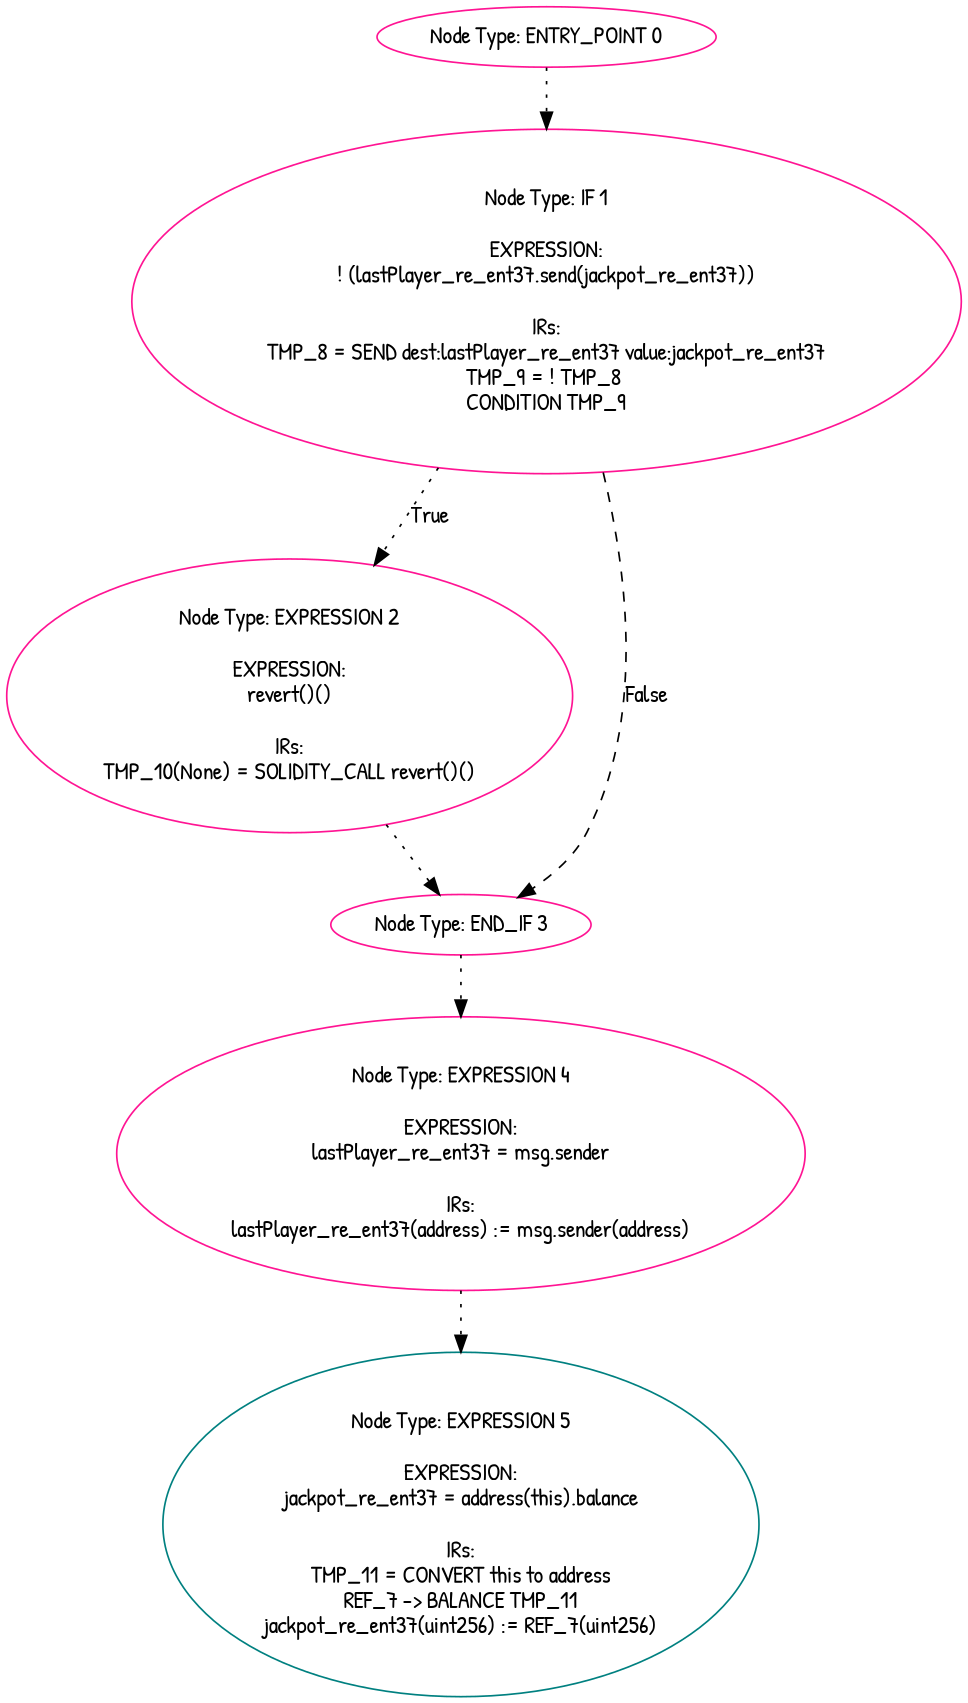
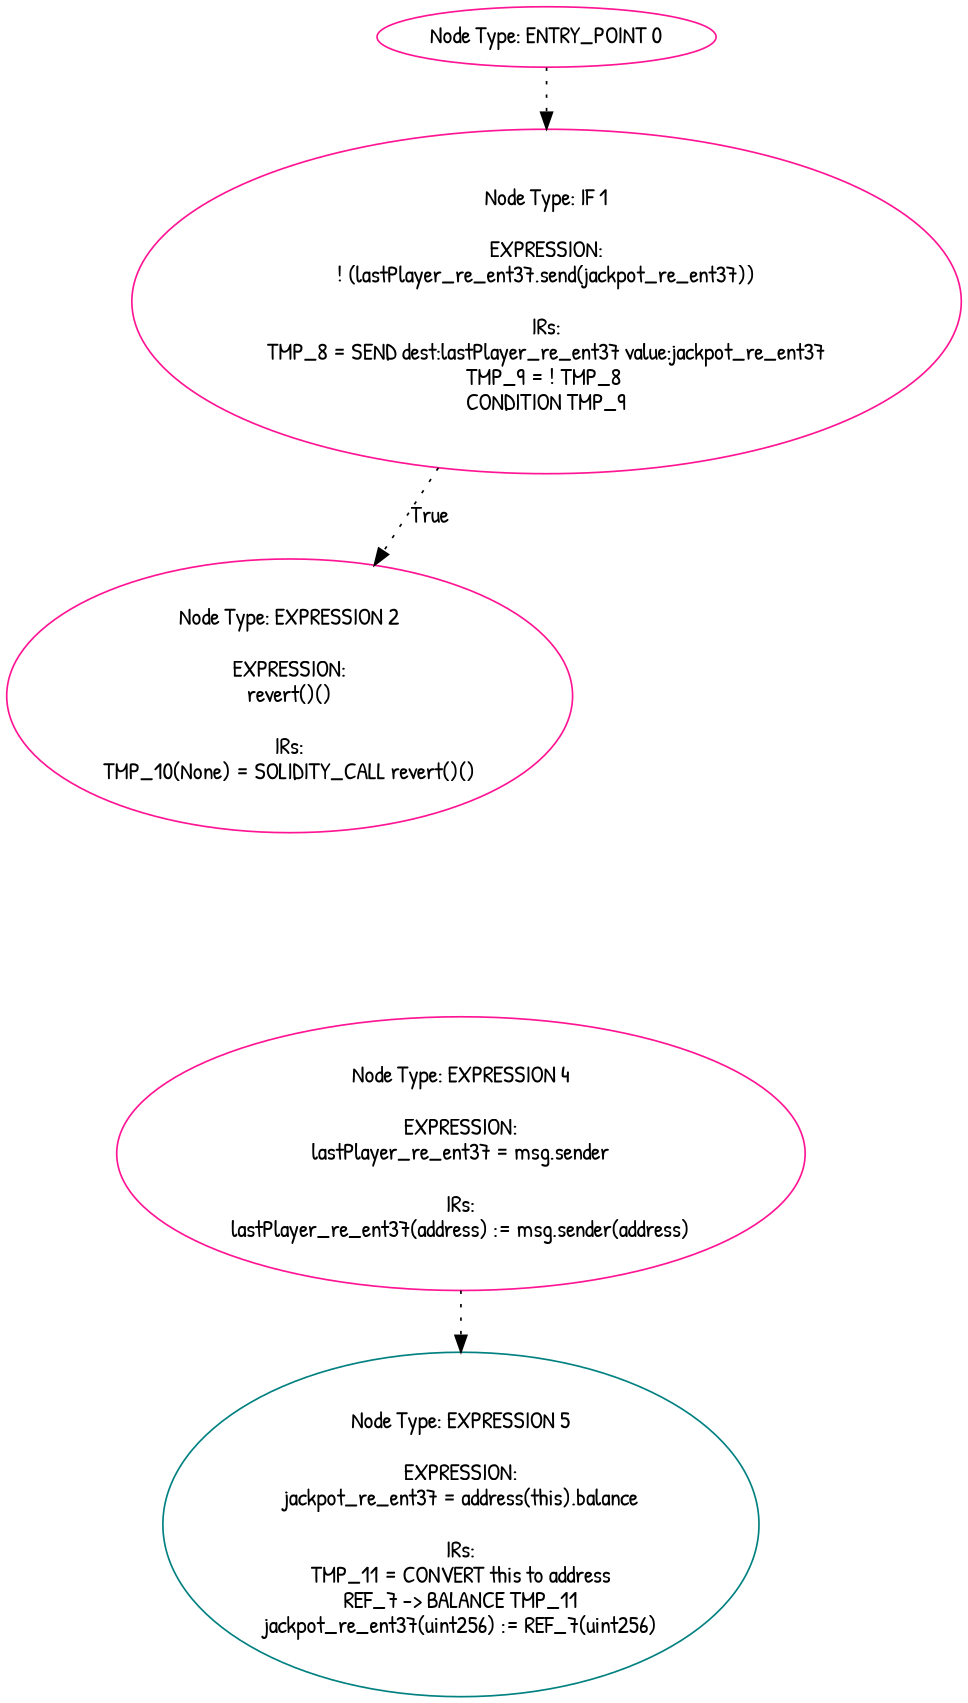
node "Node Type: END_IF 3": removed
